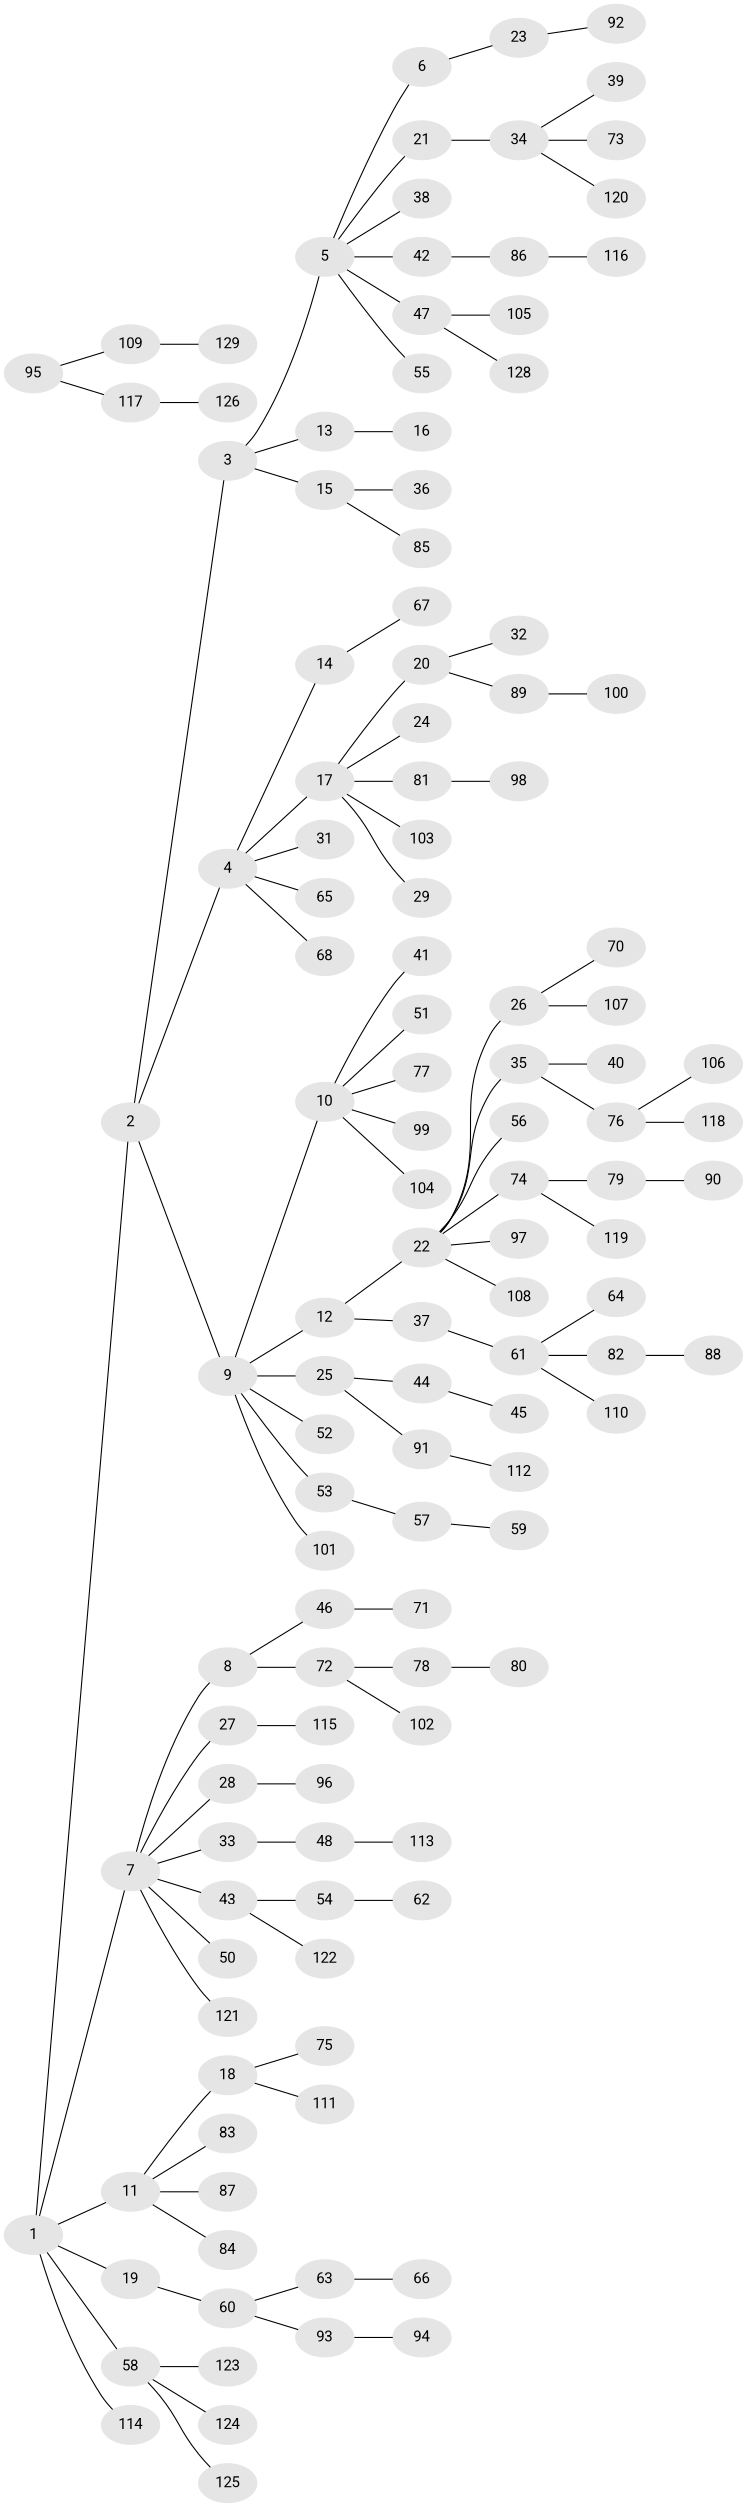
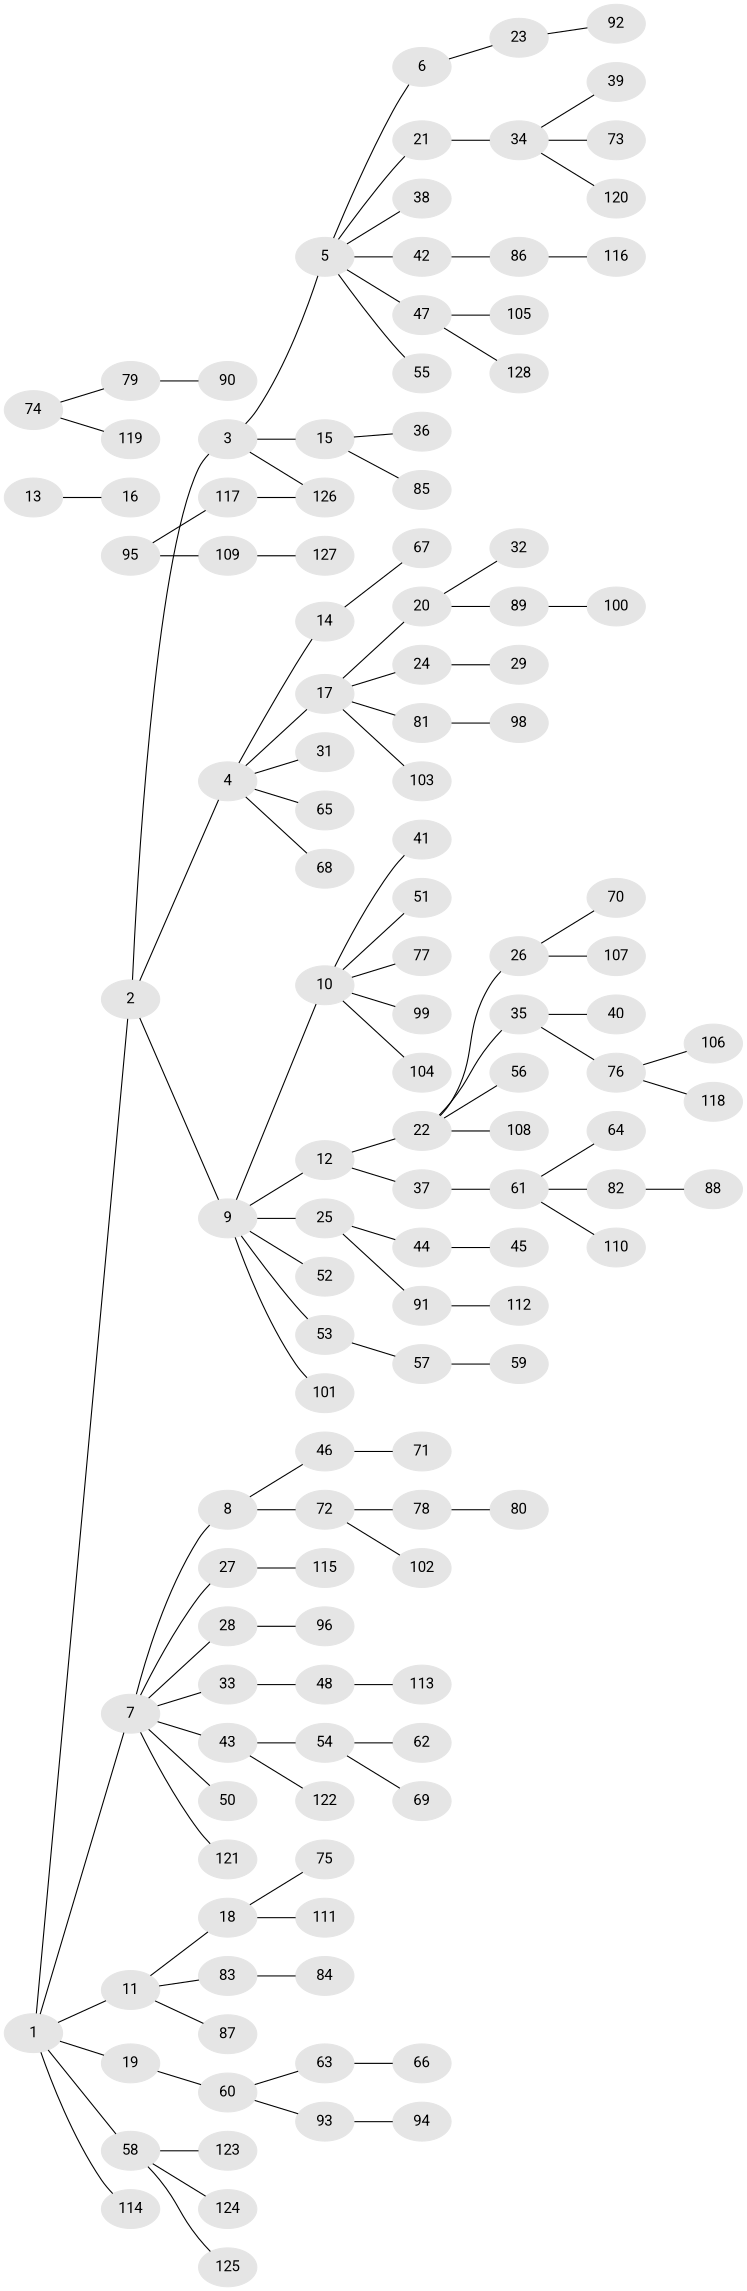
node "129": label "129" -> "127"
edge "13" -- "3": now "126" -- "3"
edge "17" -- "29": now "24" -- "29"
edge "74" -- "22": removed
node "97": removed
node "69": added
edge "11" -- "84": now "83" -- "84"
